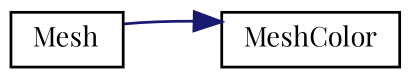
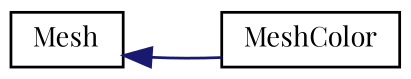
edge "Mesh" -> "MeshColor": reversed
